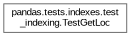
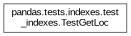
node "pandas.tests.indexes.test _indexing.TestGetLoc": label "pandas.tests.indexes.test _indexing.TestGetLoc" -> "pandas.tests.indexes.test _indexes.TestGetLoc"
